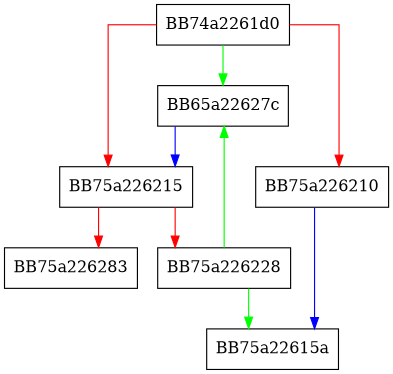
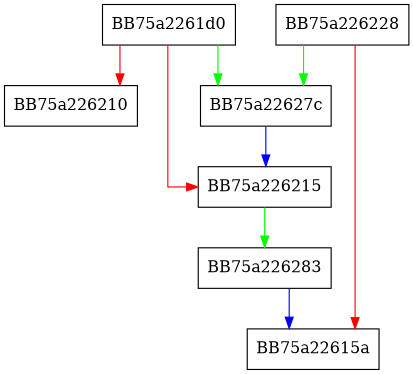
node "BB74a2261d0": label "BB74a2261d0" -> "BB75a2261d0"
node "BB65a22627c": label "BB65a22627c" -> "BB75a22627c"
edge "BB75a226215" -> "BB75a226283": color red -> green
edge "BB75a226215" -> "BB75a226228": removed
edge "BB75a226210" -> "BB75a22615a": now "BB75a226283" -> "BB75a22615a"
edge "BB75a226228" -> "BB75a22615a": color green -> red
